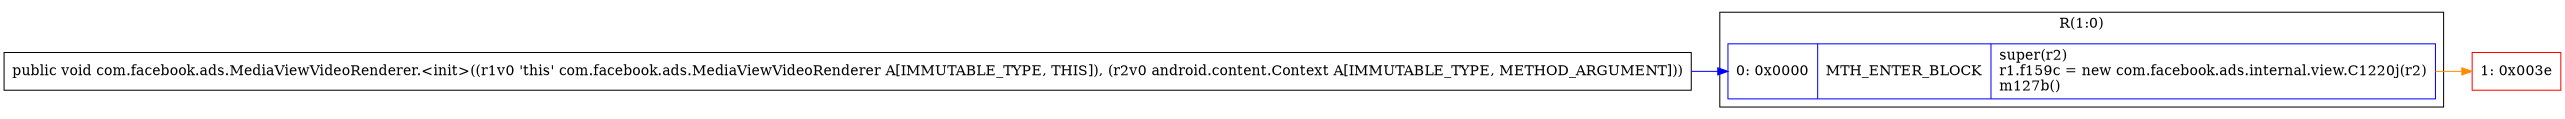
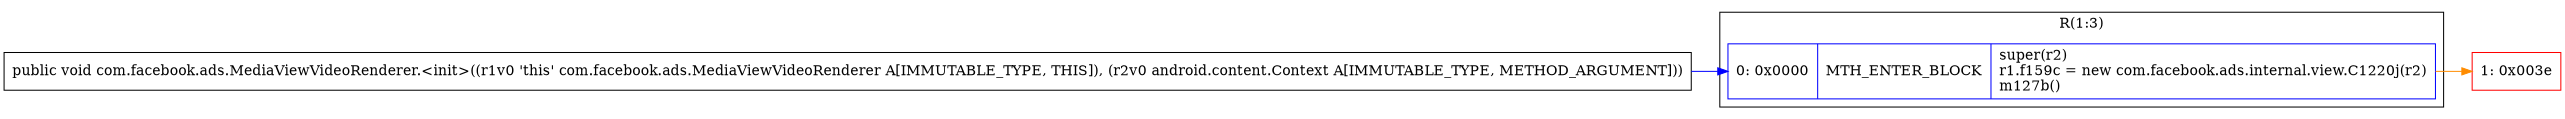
cluster "R(1:0)": label "R(1:0)" -> "R(1:3)"
